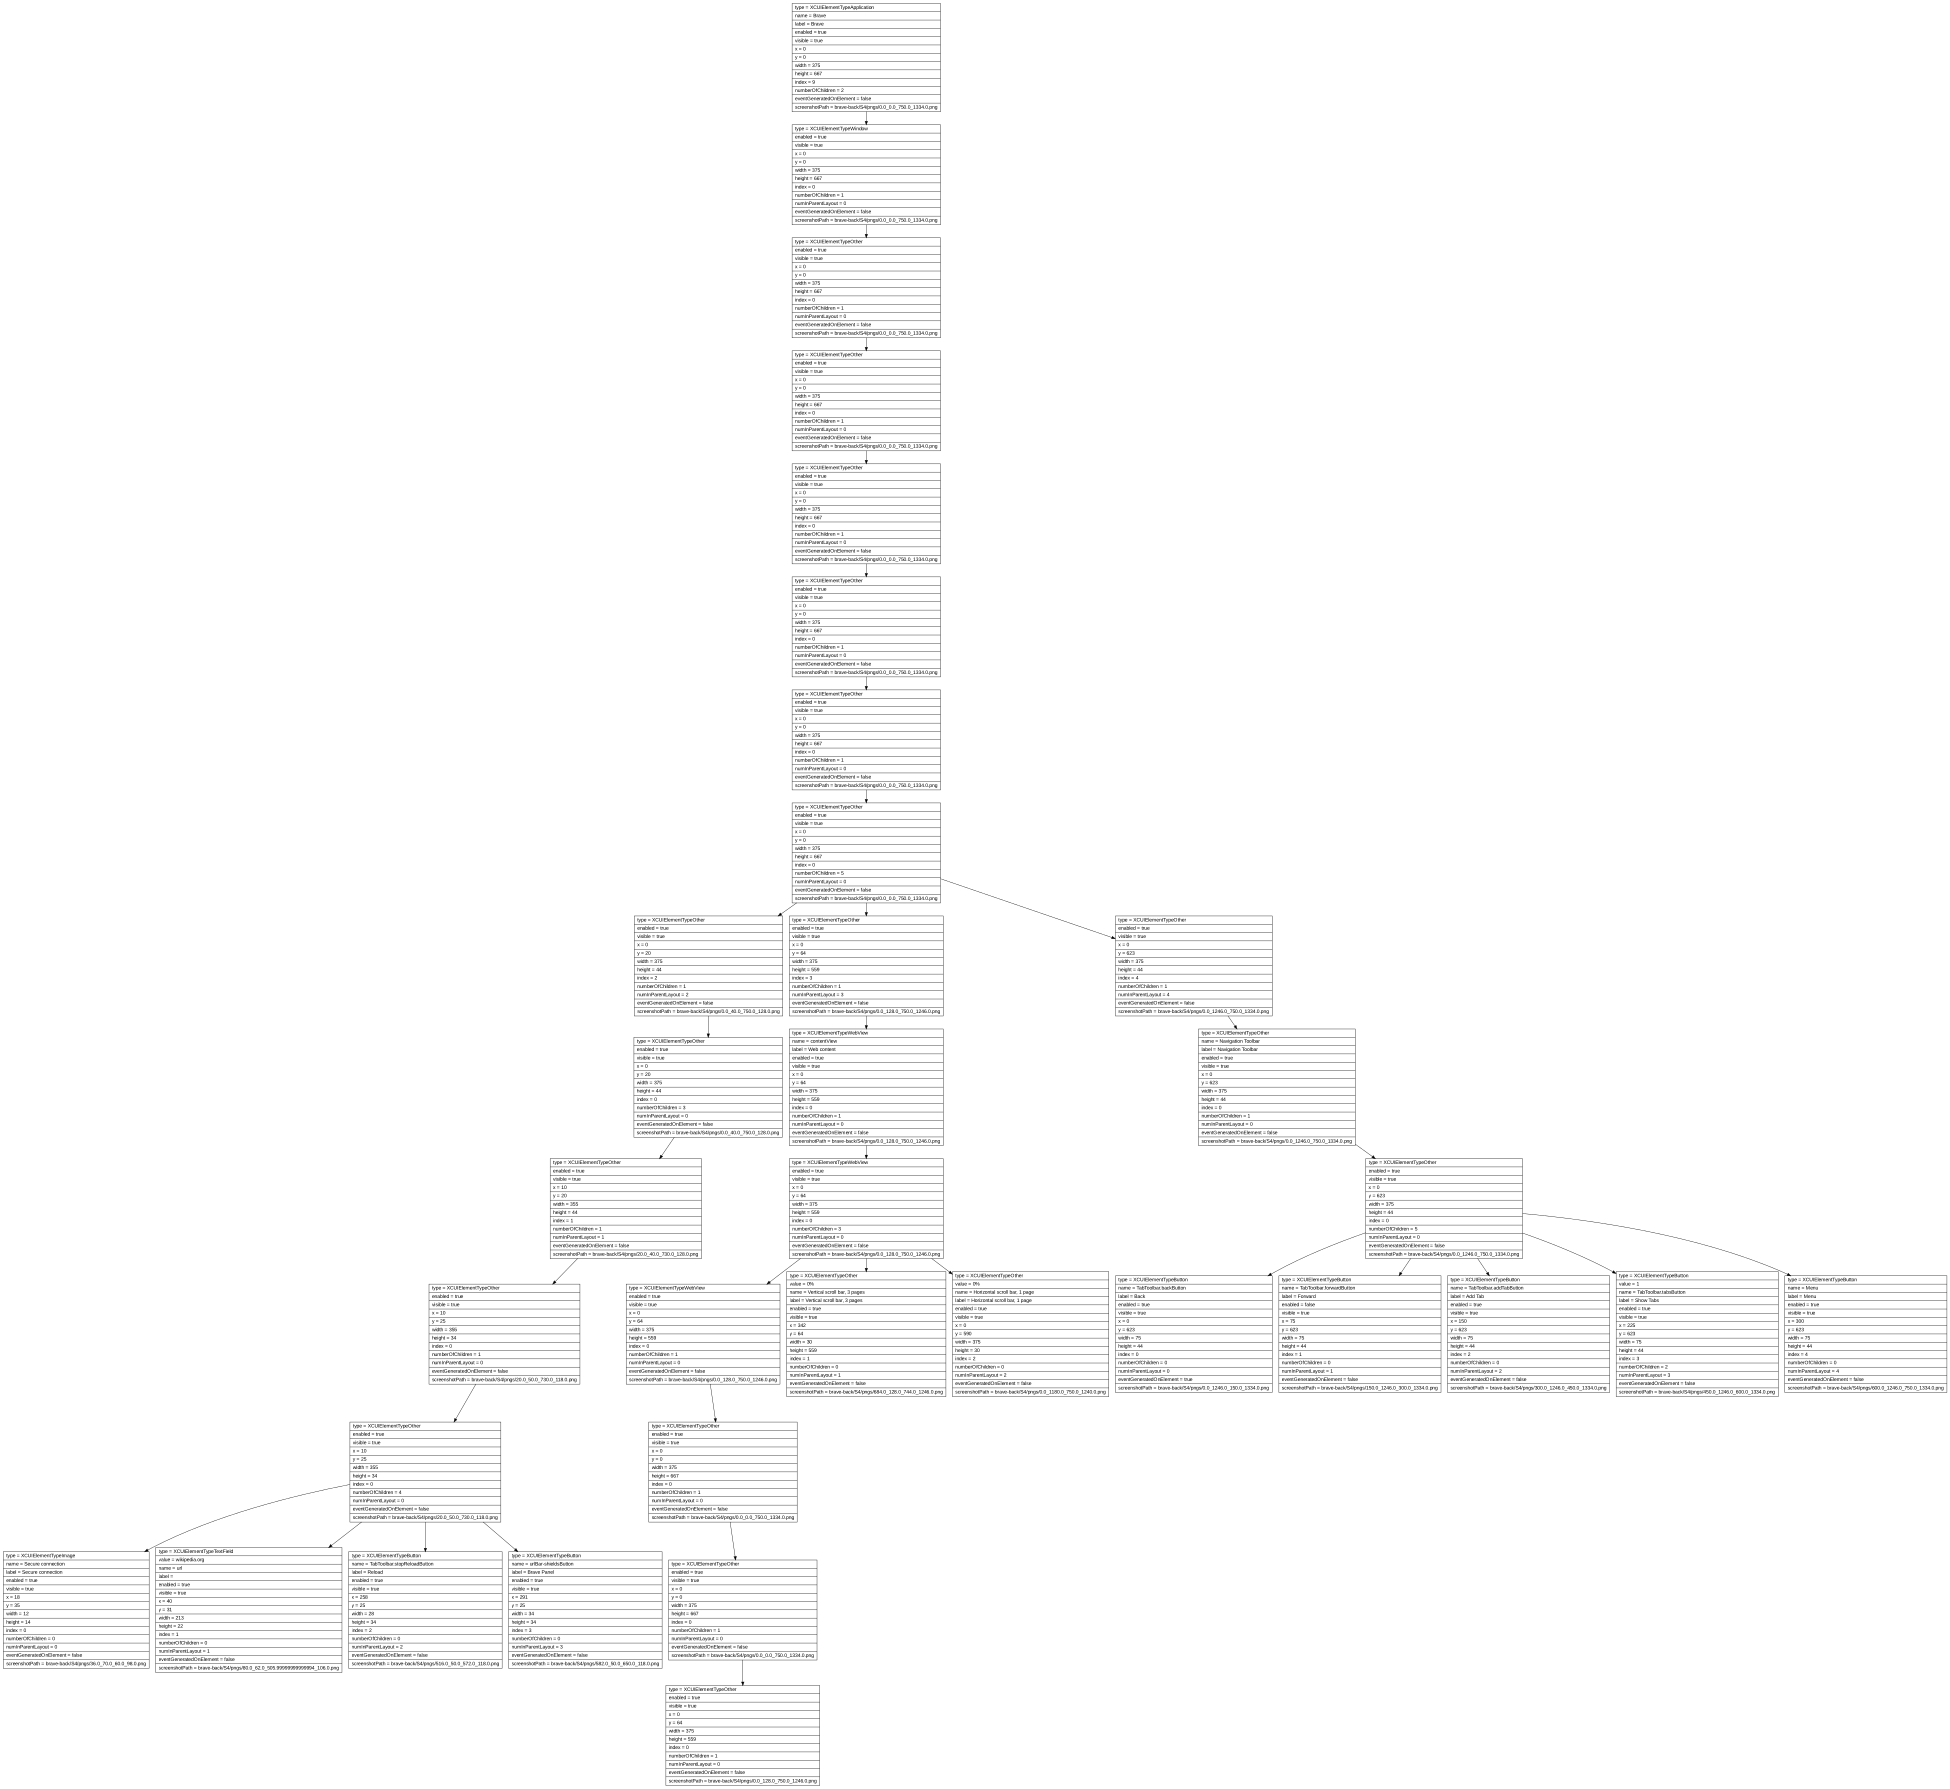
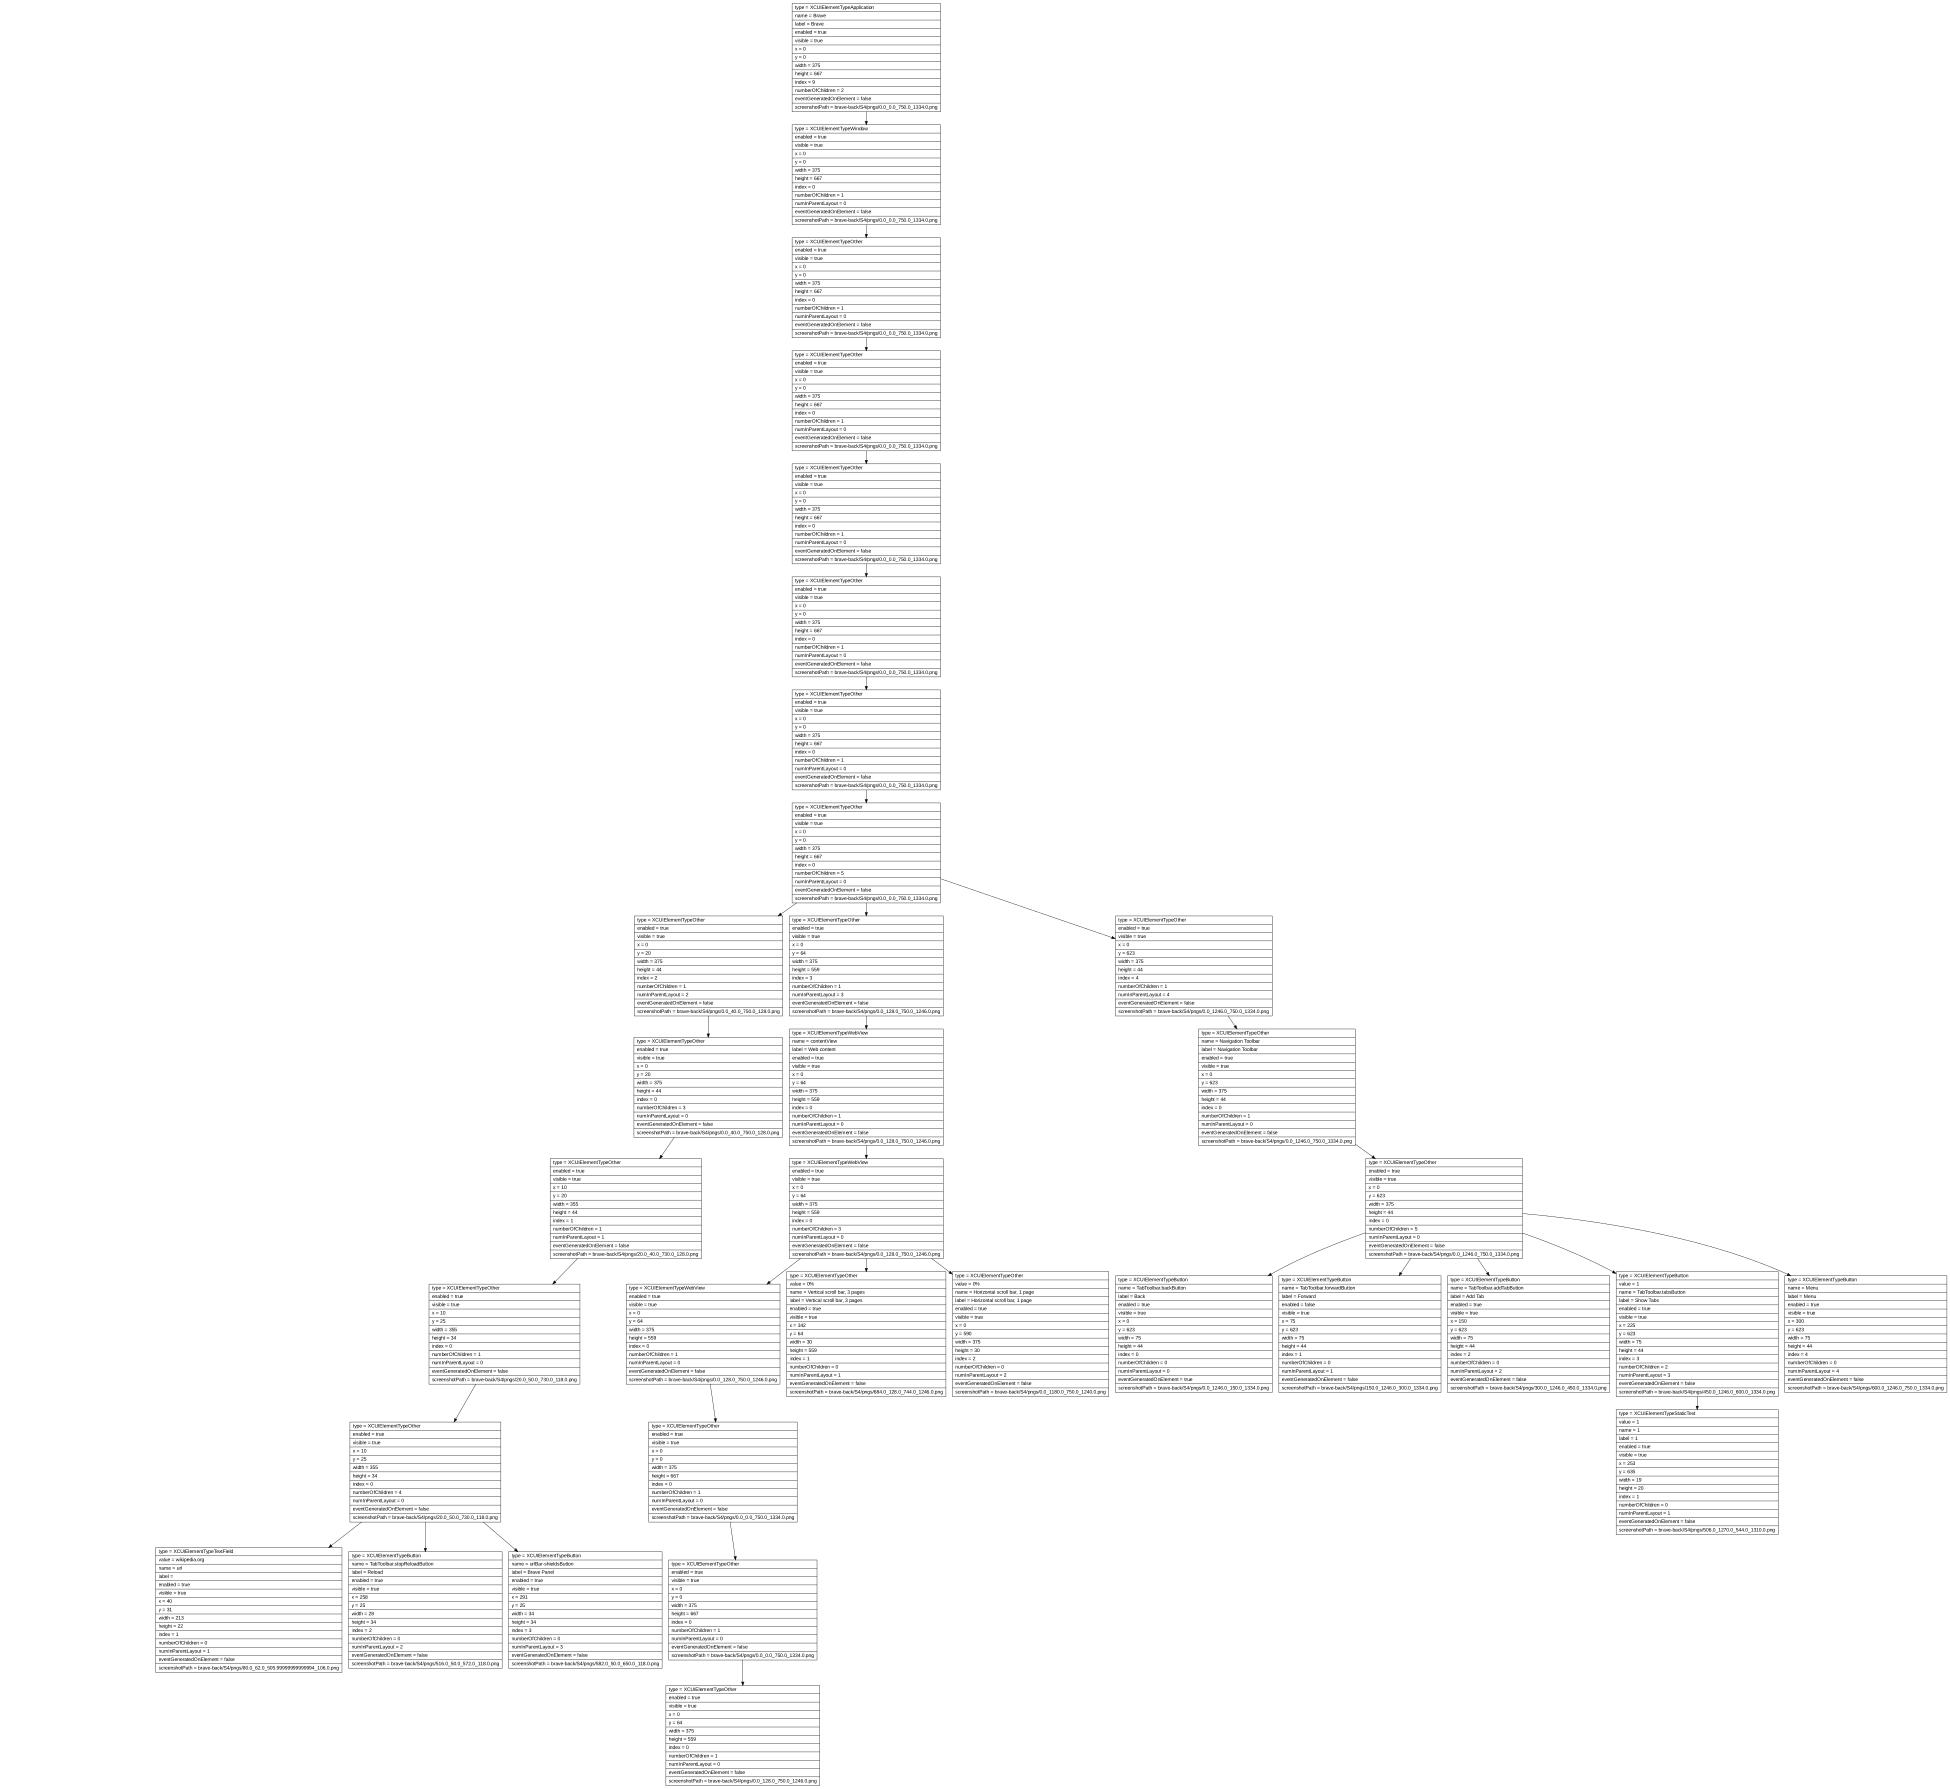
node "type = XCUIElementTypeStaticText": added
node "type = XCUIElementTypeImage": removed
